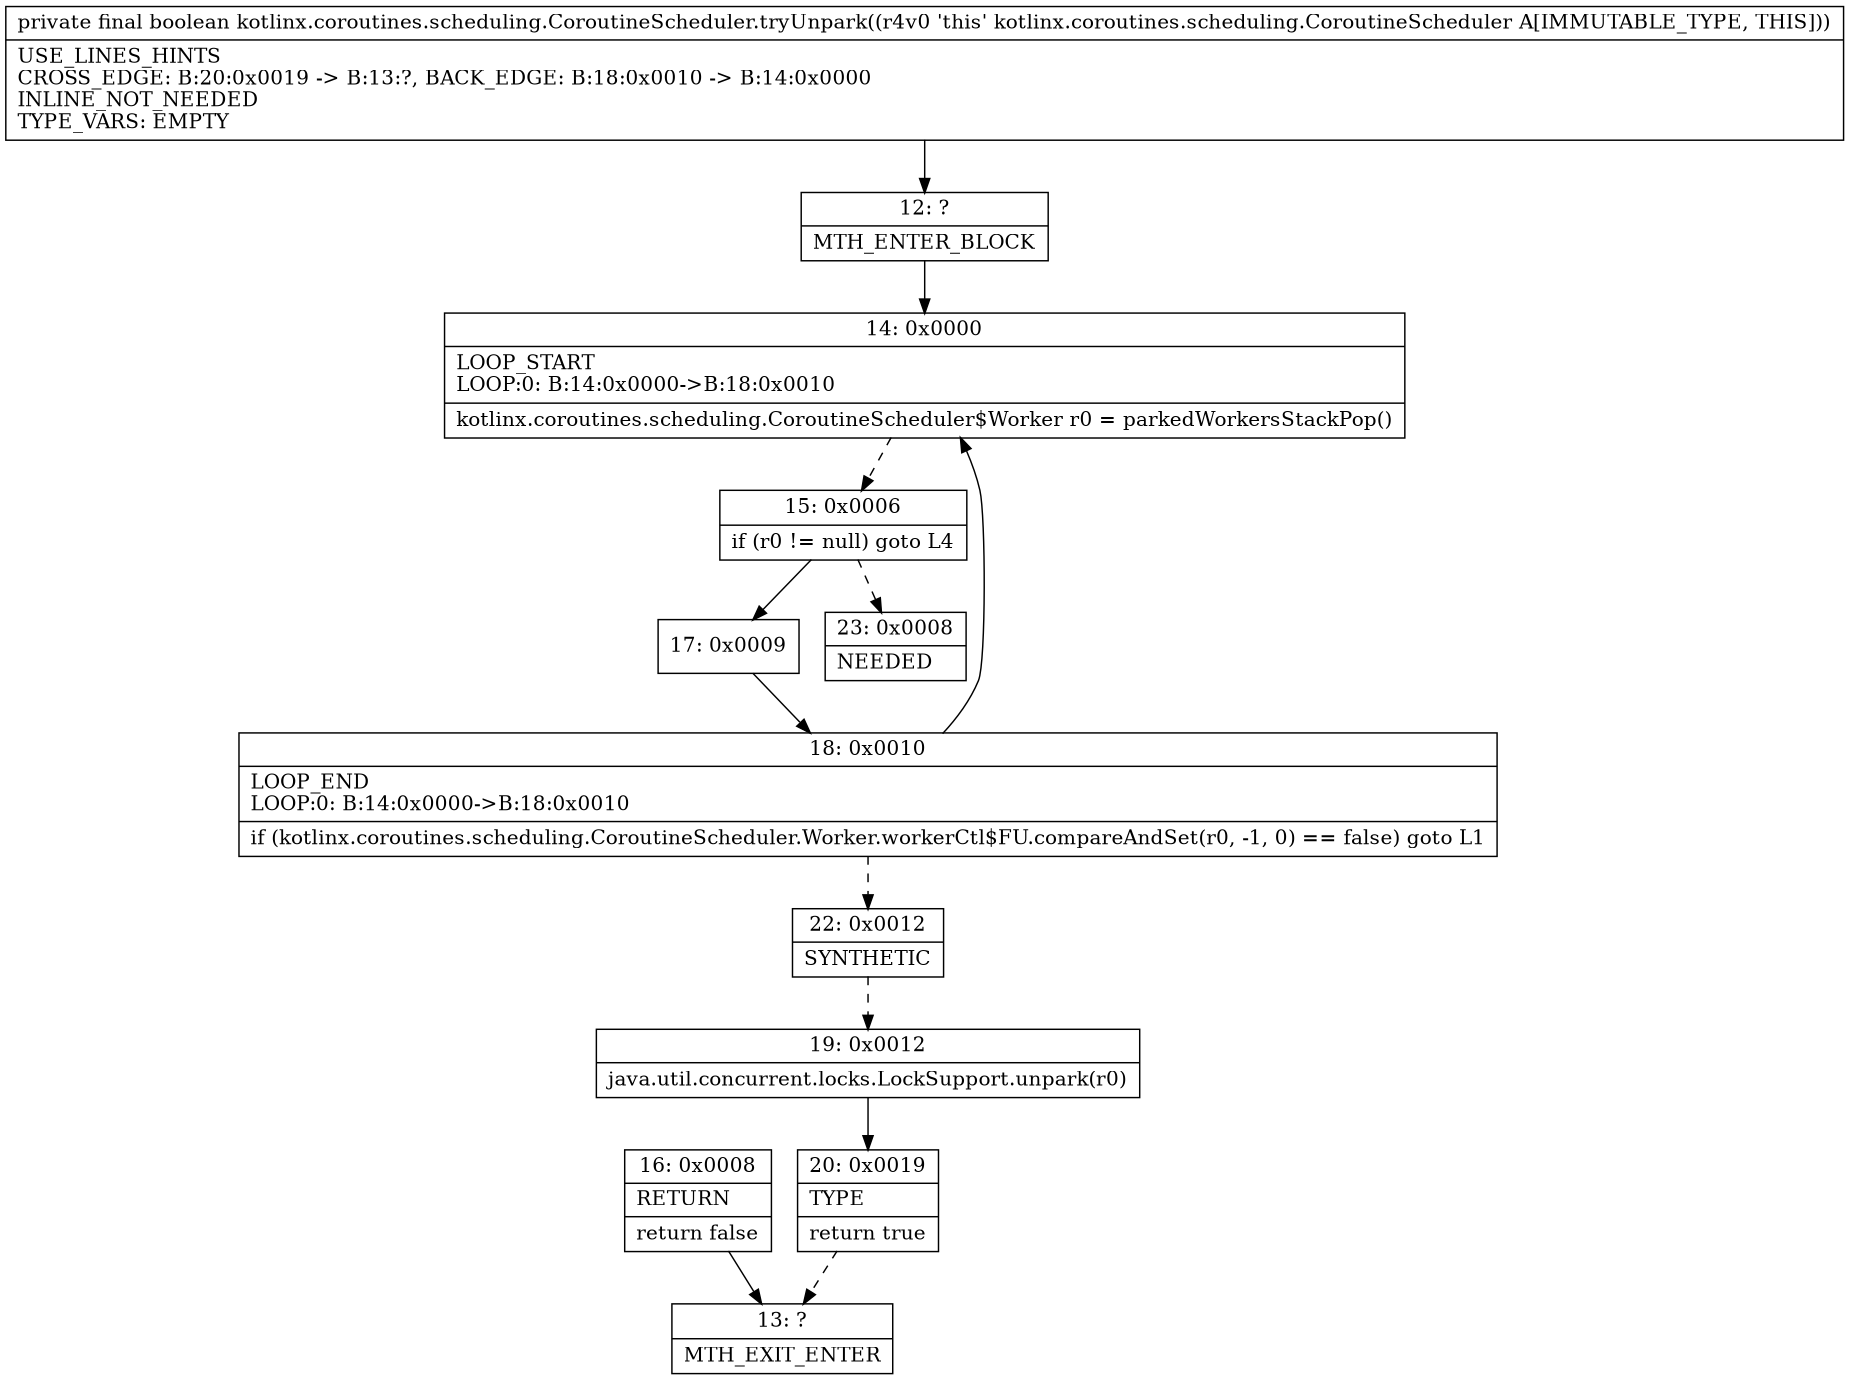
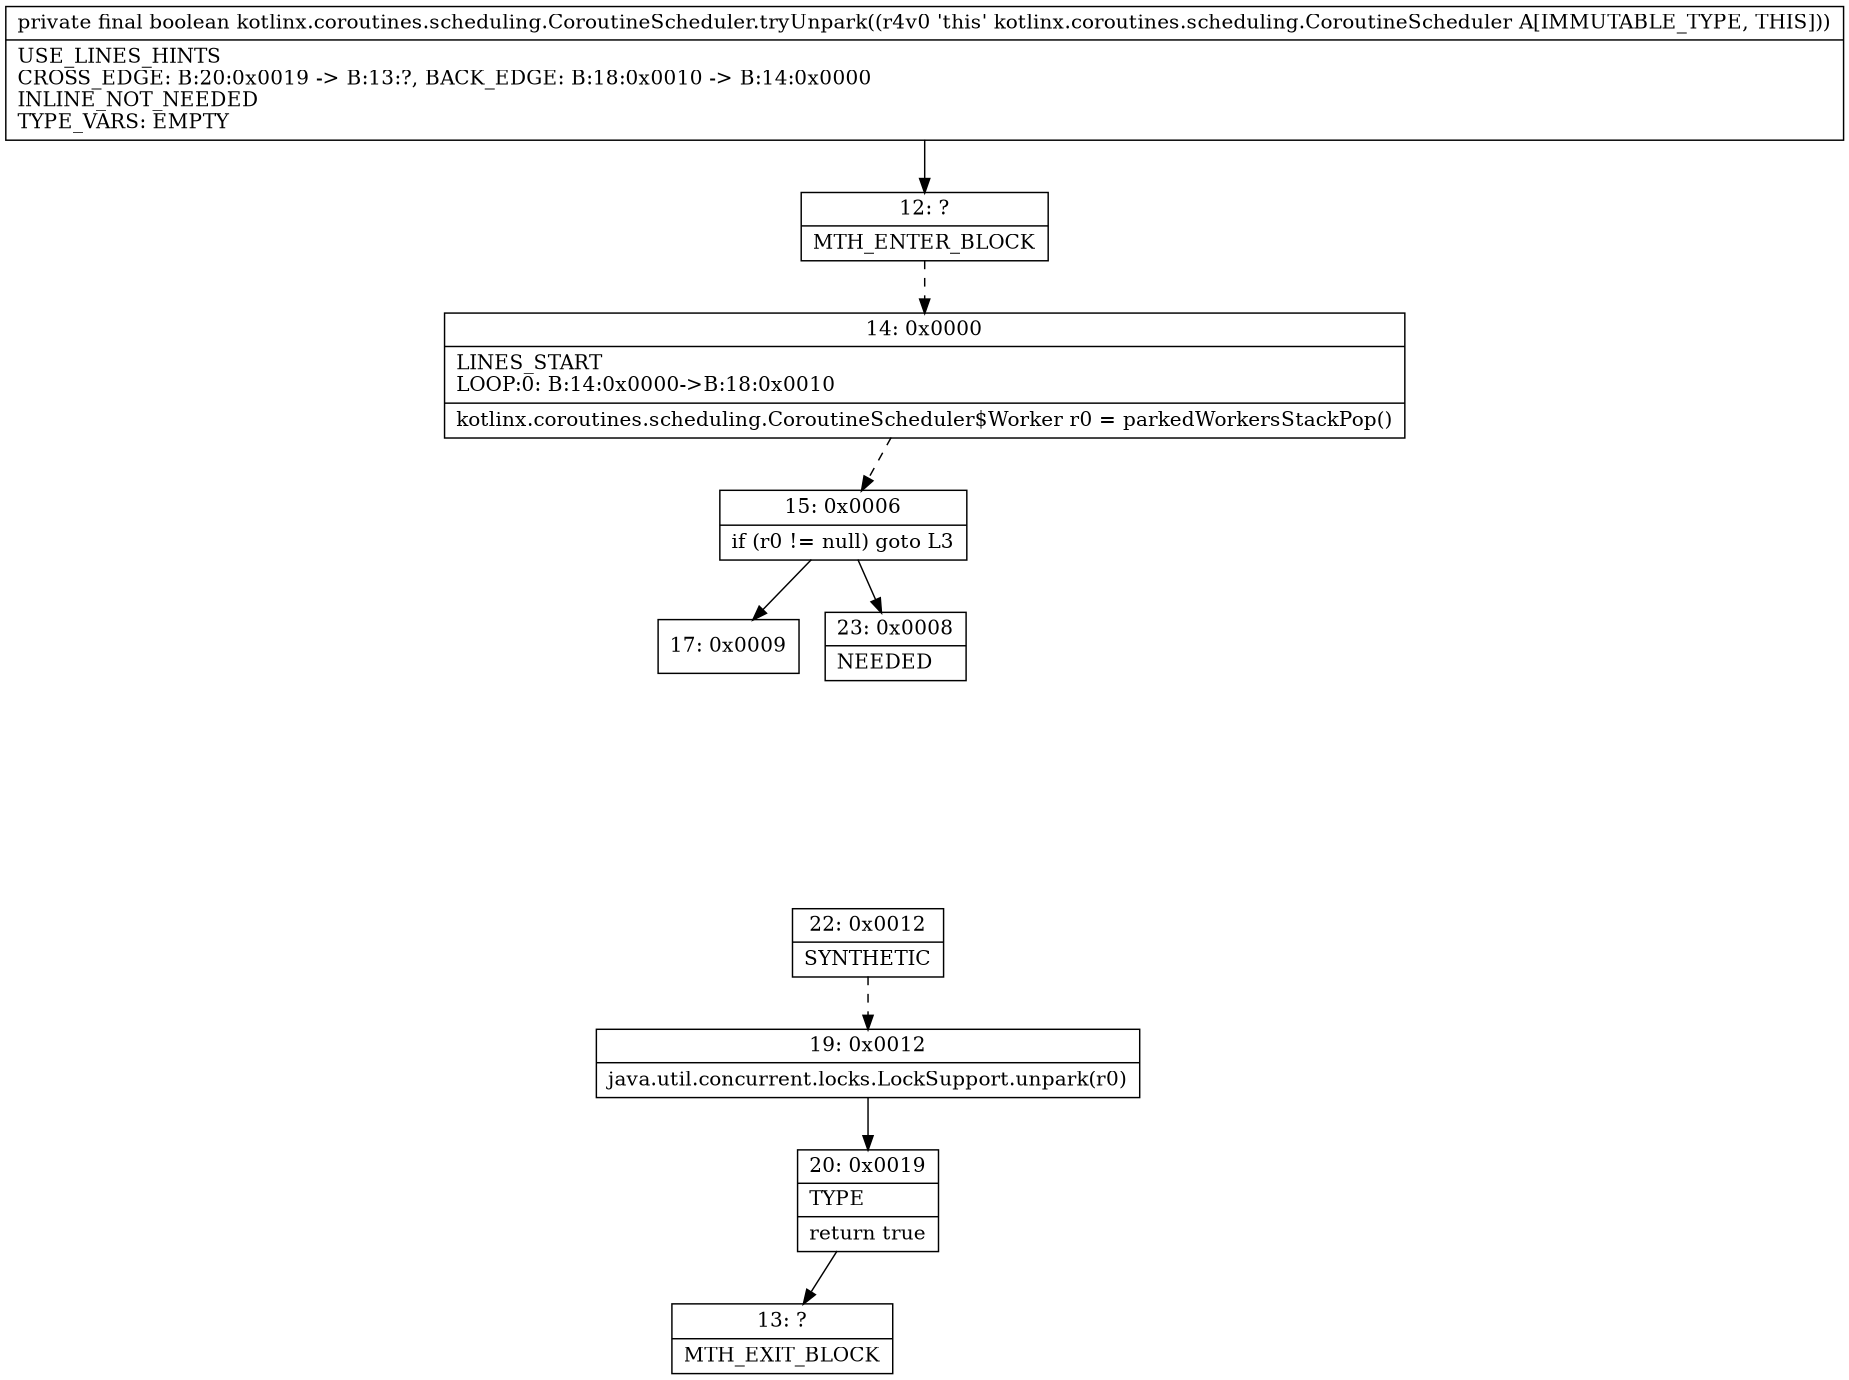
edge "12: ?" -> "14: 0x0000": style solid -> dashed
node "14: 0x0000": text "LOOP_START" -> "LINES_START"
node "15: 0x0006": text "if (r0 != null) goto L4" -> "if (r0 != null) goto L3"
edge "15: 0x0006" -> "23: 0x0008": style dashed -> solid
node "18: 0x0010": removed
node "16: 0x0008": removed
edge "20: 0x0019" -> "13: ?": style dashed -> solid
node "13: ?": text "MTH_EXIT_ENTER" -> "MTH_EXIT_BLOCK"
